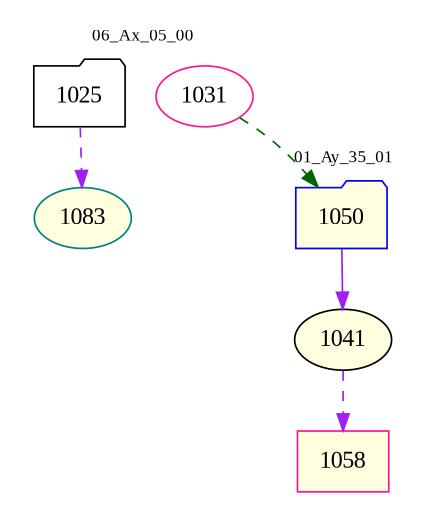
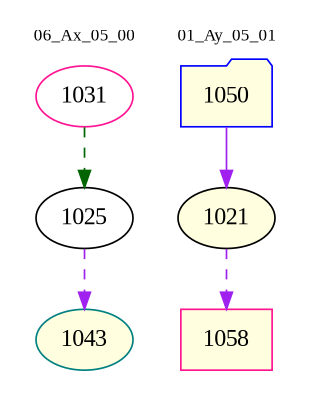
node "1025": shape folder -> ellipse
edge "1031" -> "1050": now "1031" -> "1025"
cluster "01_Ay_35_01": label "01_Ay_35_01" -> "01_Ay_05_01"
node "1083": label "1083" -> "1043"
node "1041": label "1041" -> "1021"
